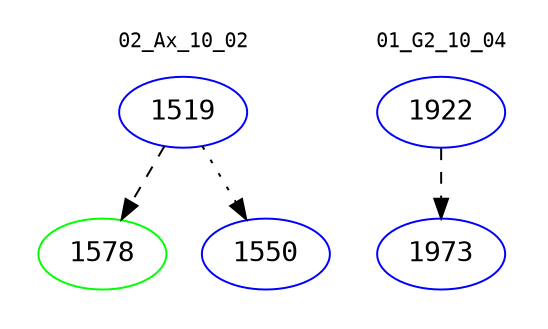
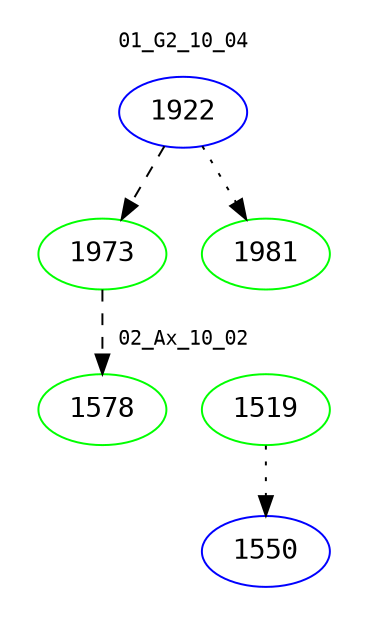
node "1519": color blue -> green
edge "1519" -> "1578": now "1973" -> "1578"
node "1981": added
node "1973": color blue -> green
